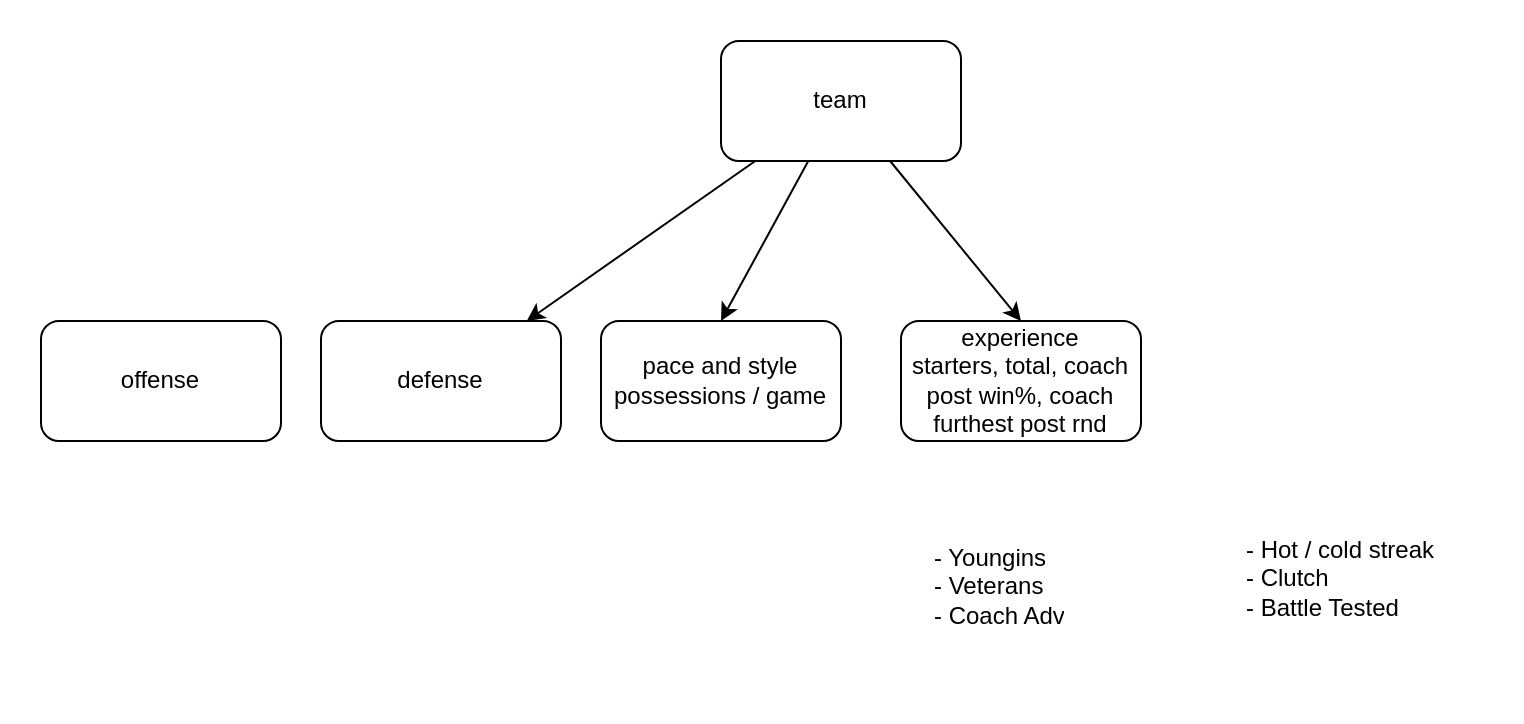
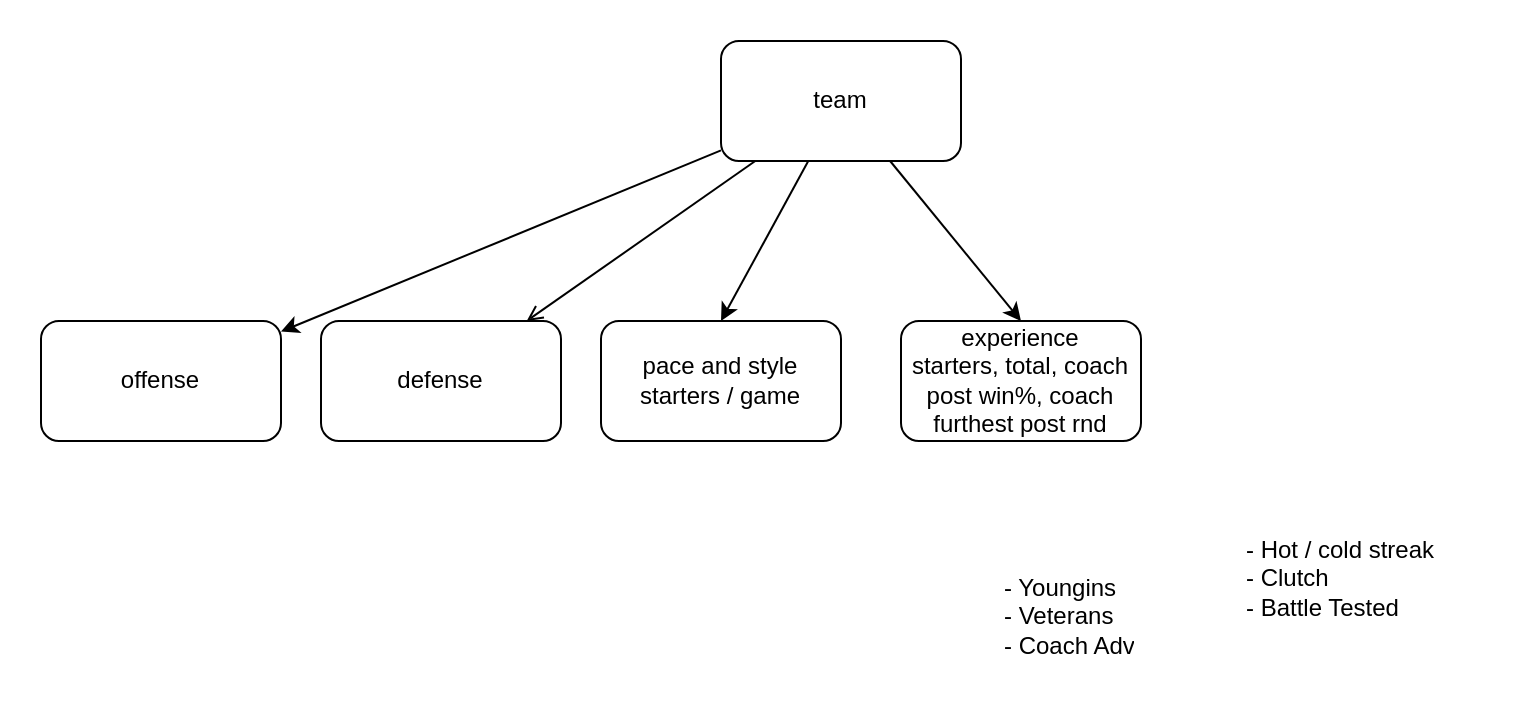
edge "team" -> "offense": added
edge "team" -> "defense": arrowhead classic -> open
node "pace and style possessions / game": label "pace and style possessions / game" -> "pace and style starters / game"
node "- Youngins - Veterans - Coach Adv": moved (1021, 561) -> (1091, 591)
